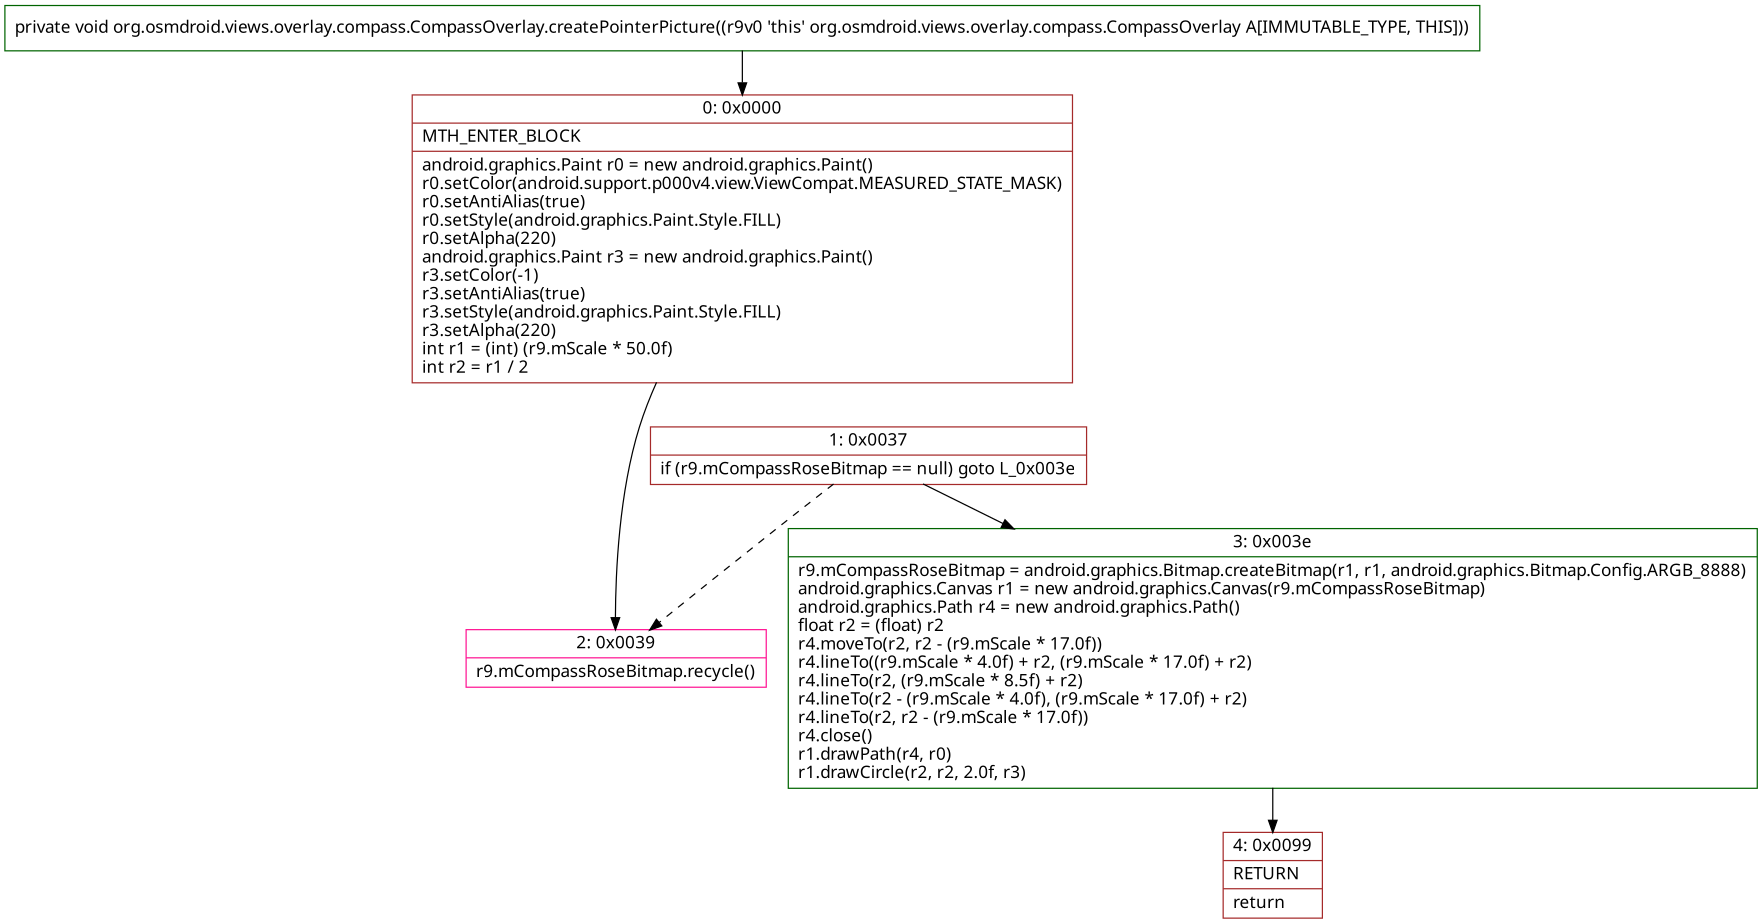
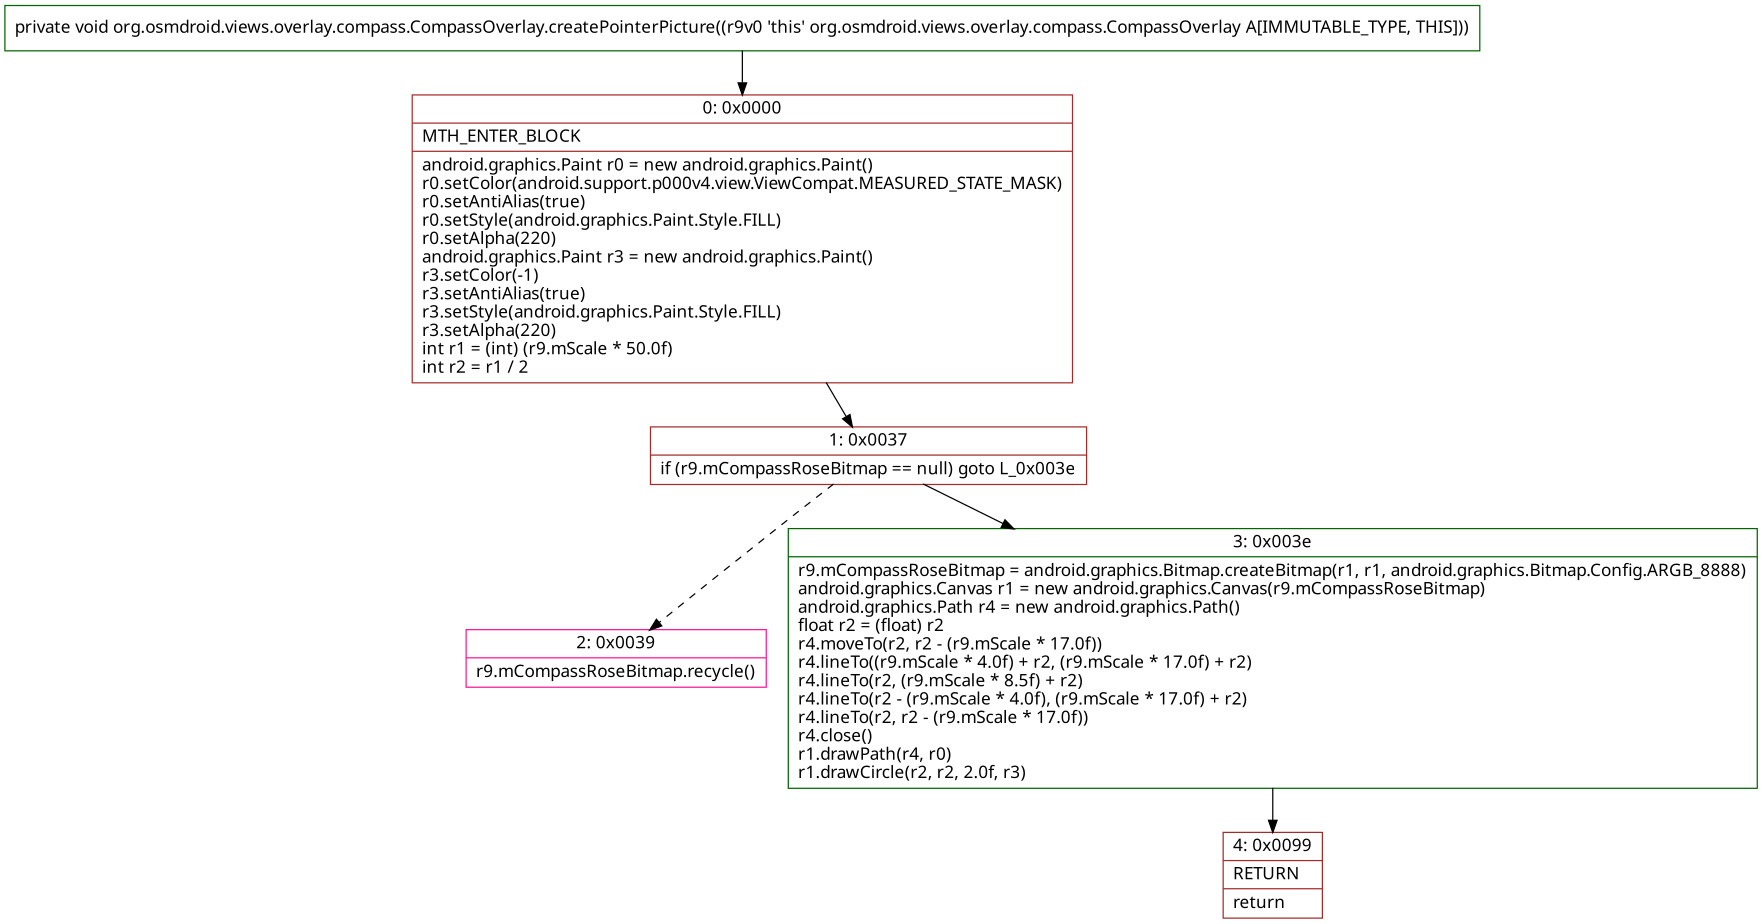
edge "0: 0x0000" -> "2: 0x0039": now "0: 0x0000" -> "1: 0x0037"
